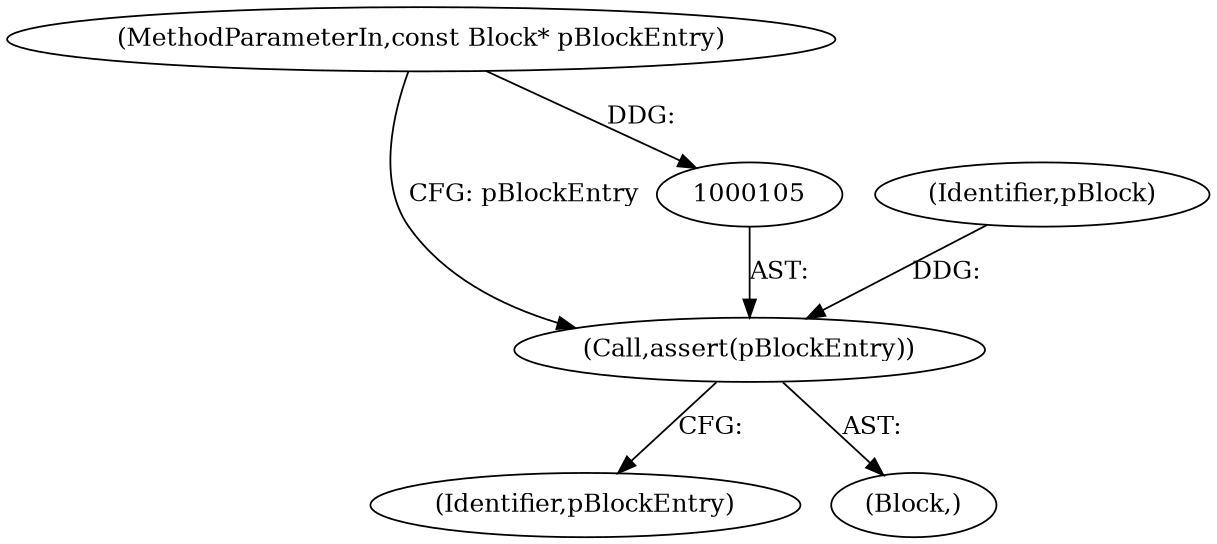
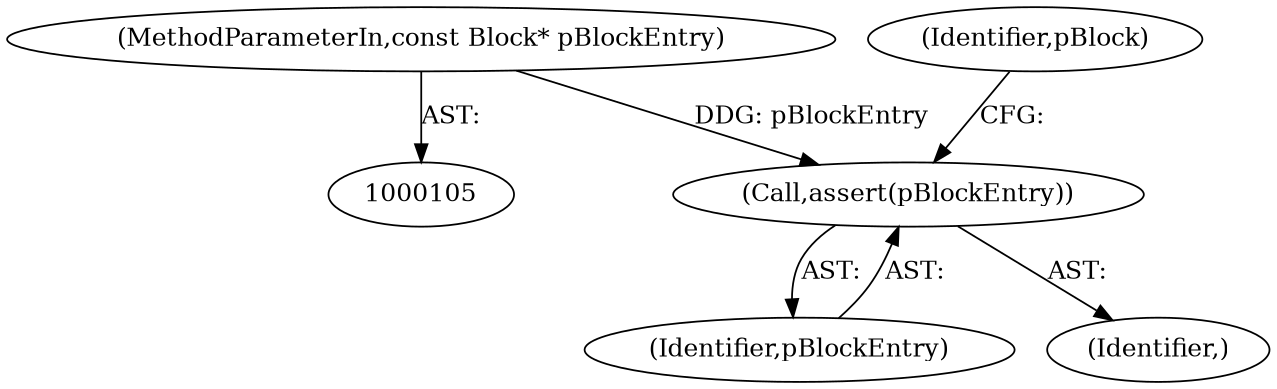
edge "(MethodParameterIn,const Block* pBlockEntry)" -> "1000105": label "DDG: " -> "AST: "
edge "(MethodParameterIn,const Block* pBlockEntry)" -> "(Call,assert(pBlockEntry))": label "CFG: pBlockEntry" -> "DDG: pBlockEntry"
edge "1000105" -> "(Call,assert(pBlockEntry))": now "(Identifier,pBlockEntry)" -> "(Call,assert(pBlockEntry))"
edge "(Identifier,pBlock)" -> "(Call,assert(pBlockEntry))": label "DDG: " -> "CFG: "
edge "(Call,assert(pBlockEntry))" -> "(Identifier,pBlockEntry)": label "CFG: " -> "AST: "
node "(Block,)": label "(Block,)" -> "(Identifier,)"
